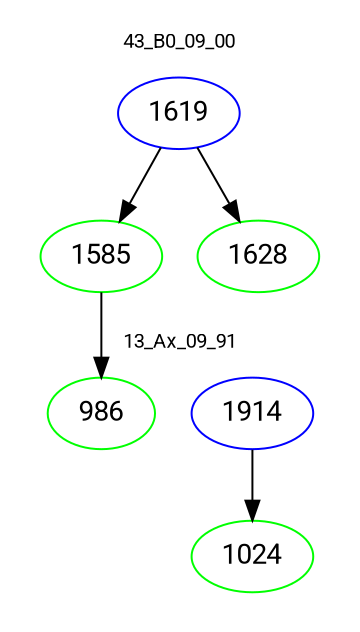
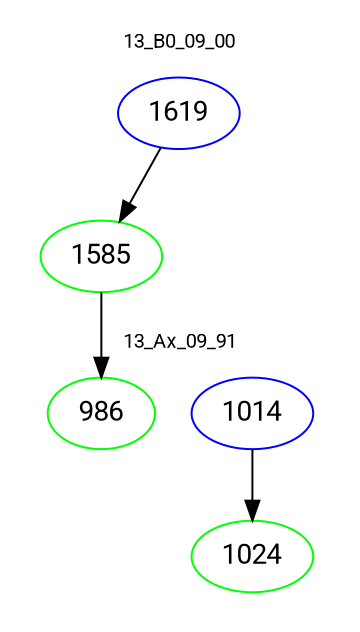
cluster "43_B0_09_00": label "43_B0_09_00" -> "13_B0_09_00"
node "1628": removed
node "1914": label "1914" -> "1014"
